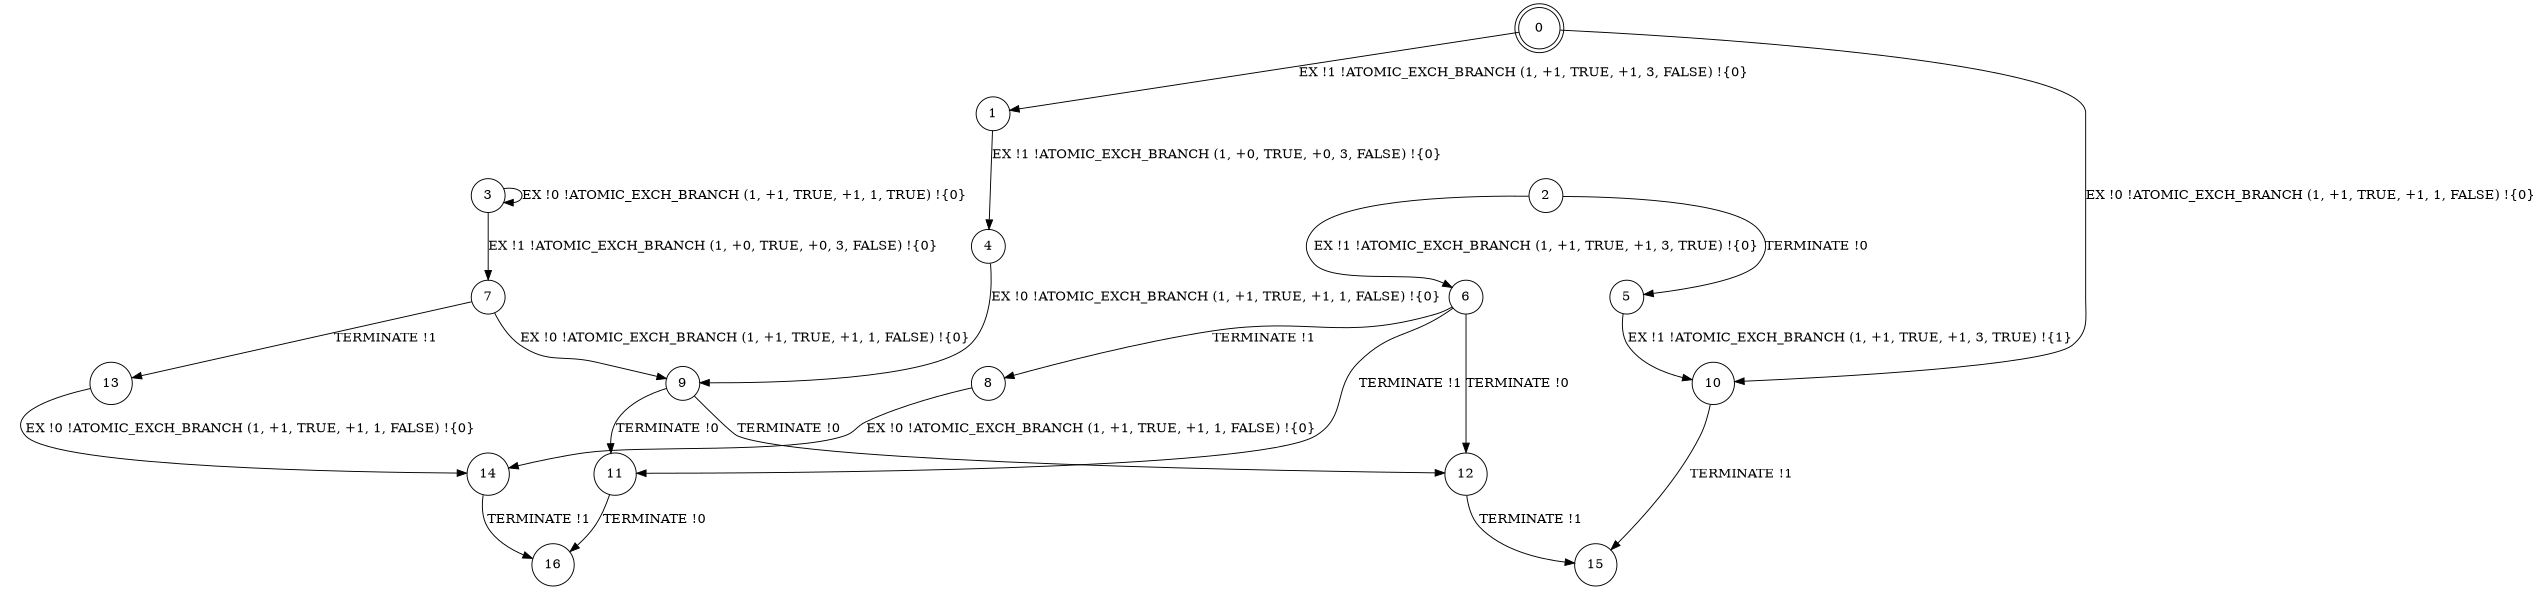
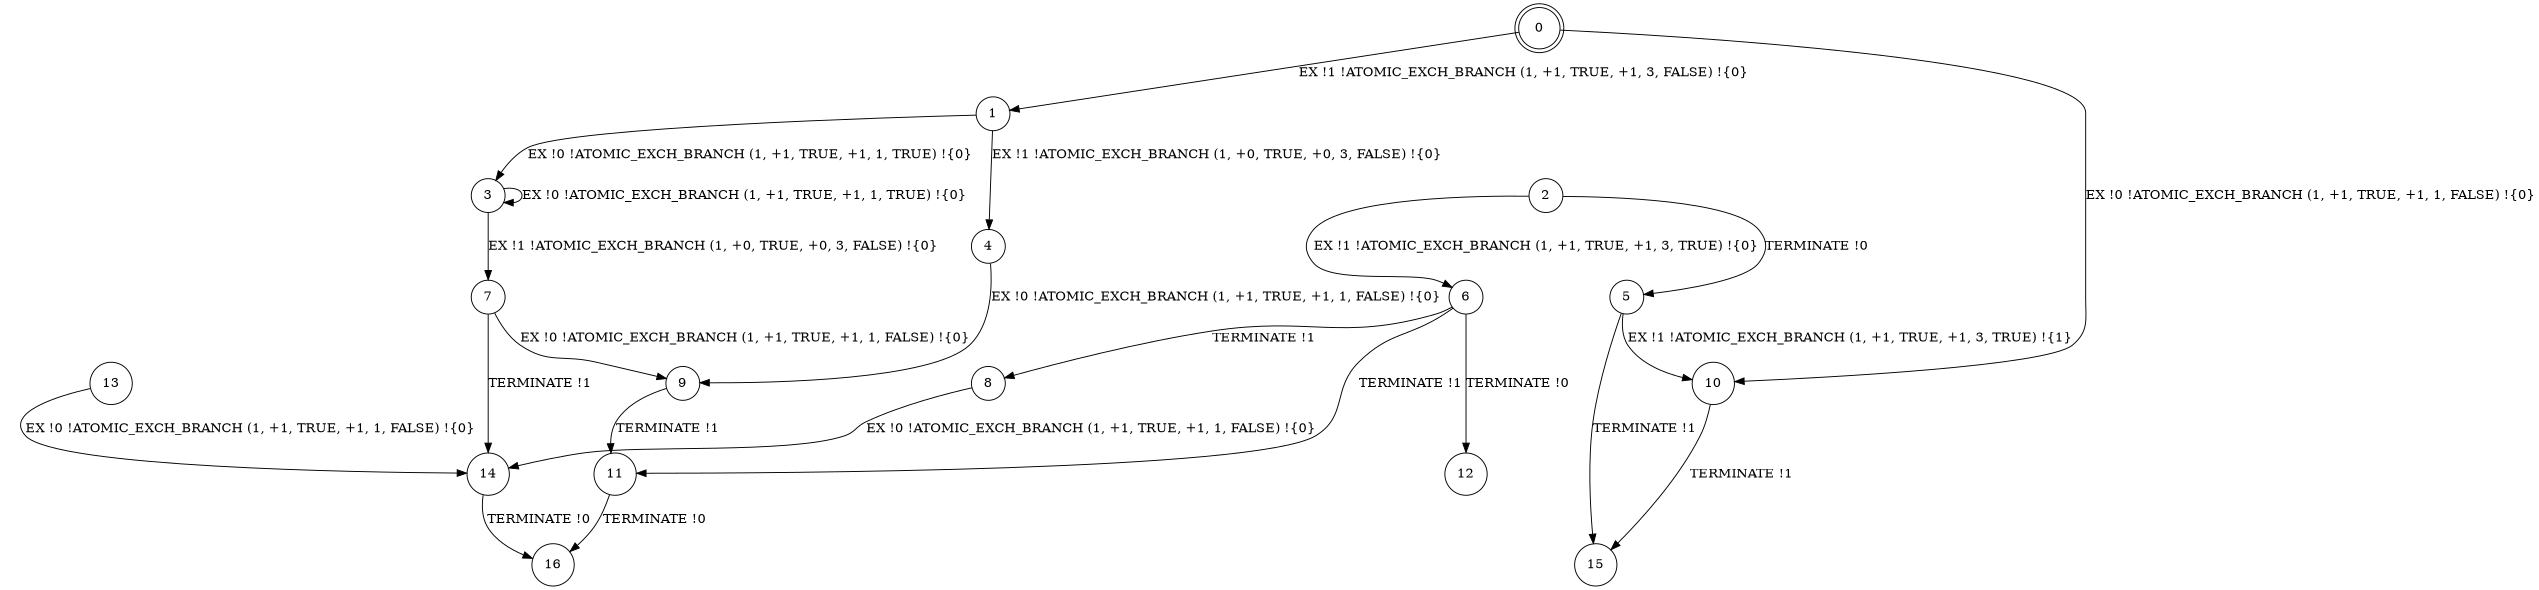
edge "1" -> "3": added, label "EX !0 !ATOMIC_EXCH_BRANCH (1, +1, TRUE, +1, 1, TRUE) !{0}"
edge "7" -> "13": now "7" -> "14"
edge "9" -> "11": label "TERMINATE !0" -> "TERMINATE !1"
edge "9" -> "12": removed, label "TERMINATE !0"
edge "14" -> "16": label "TERMINATE !1" -> "TERMINATE !0"
edge "12" -> "15": now "5" -> "15"
